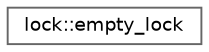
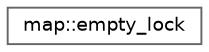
node "lock::empty_lock": label "lock::empty_lock" -> "map::empty_lock"
